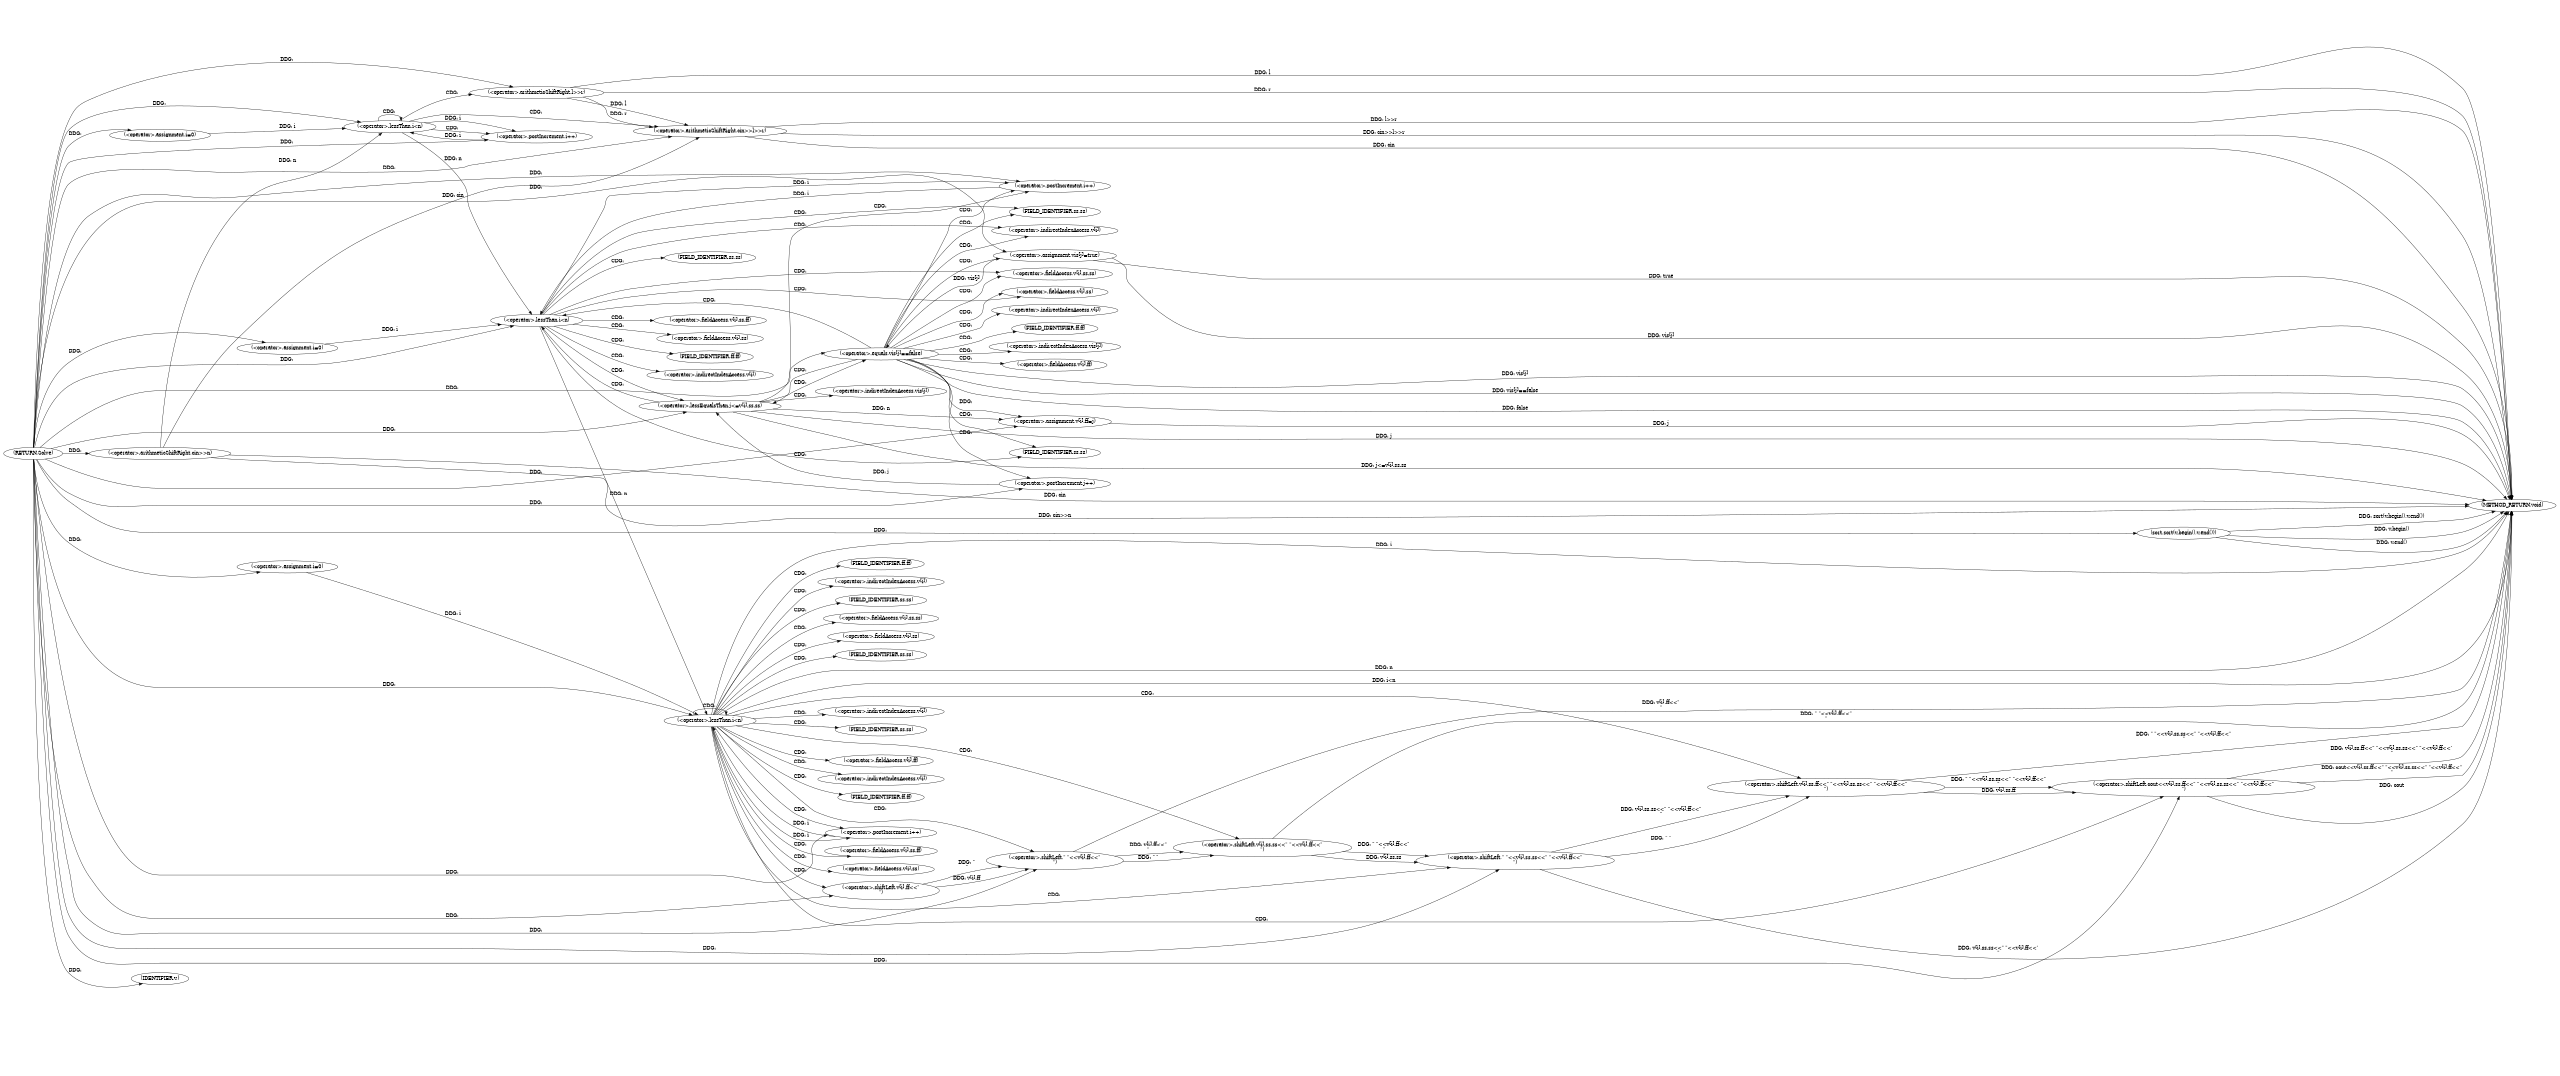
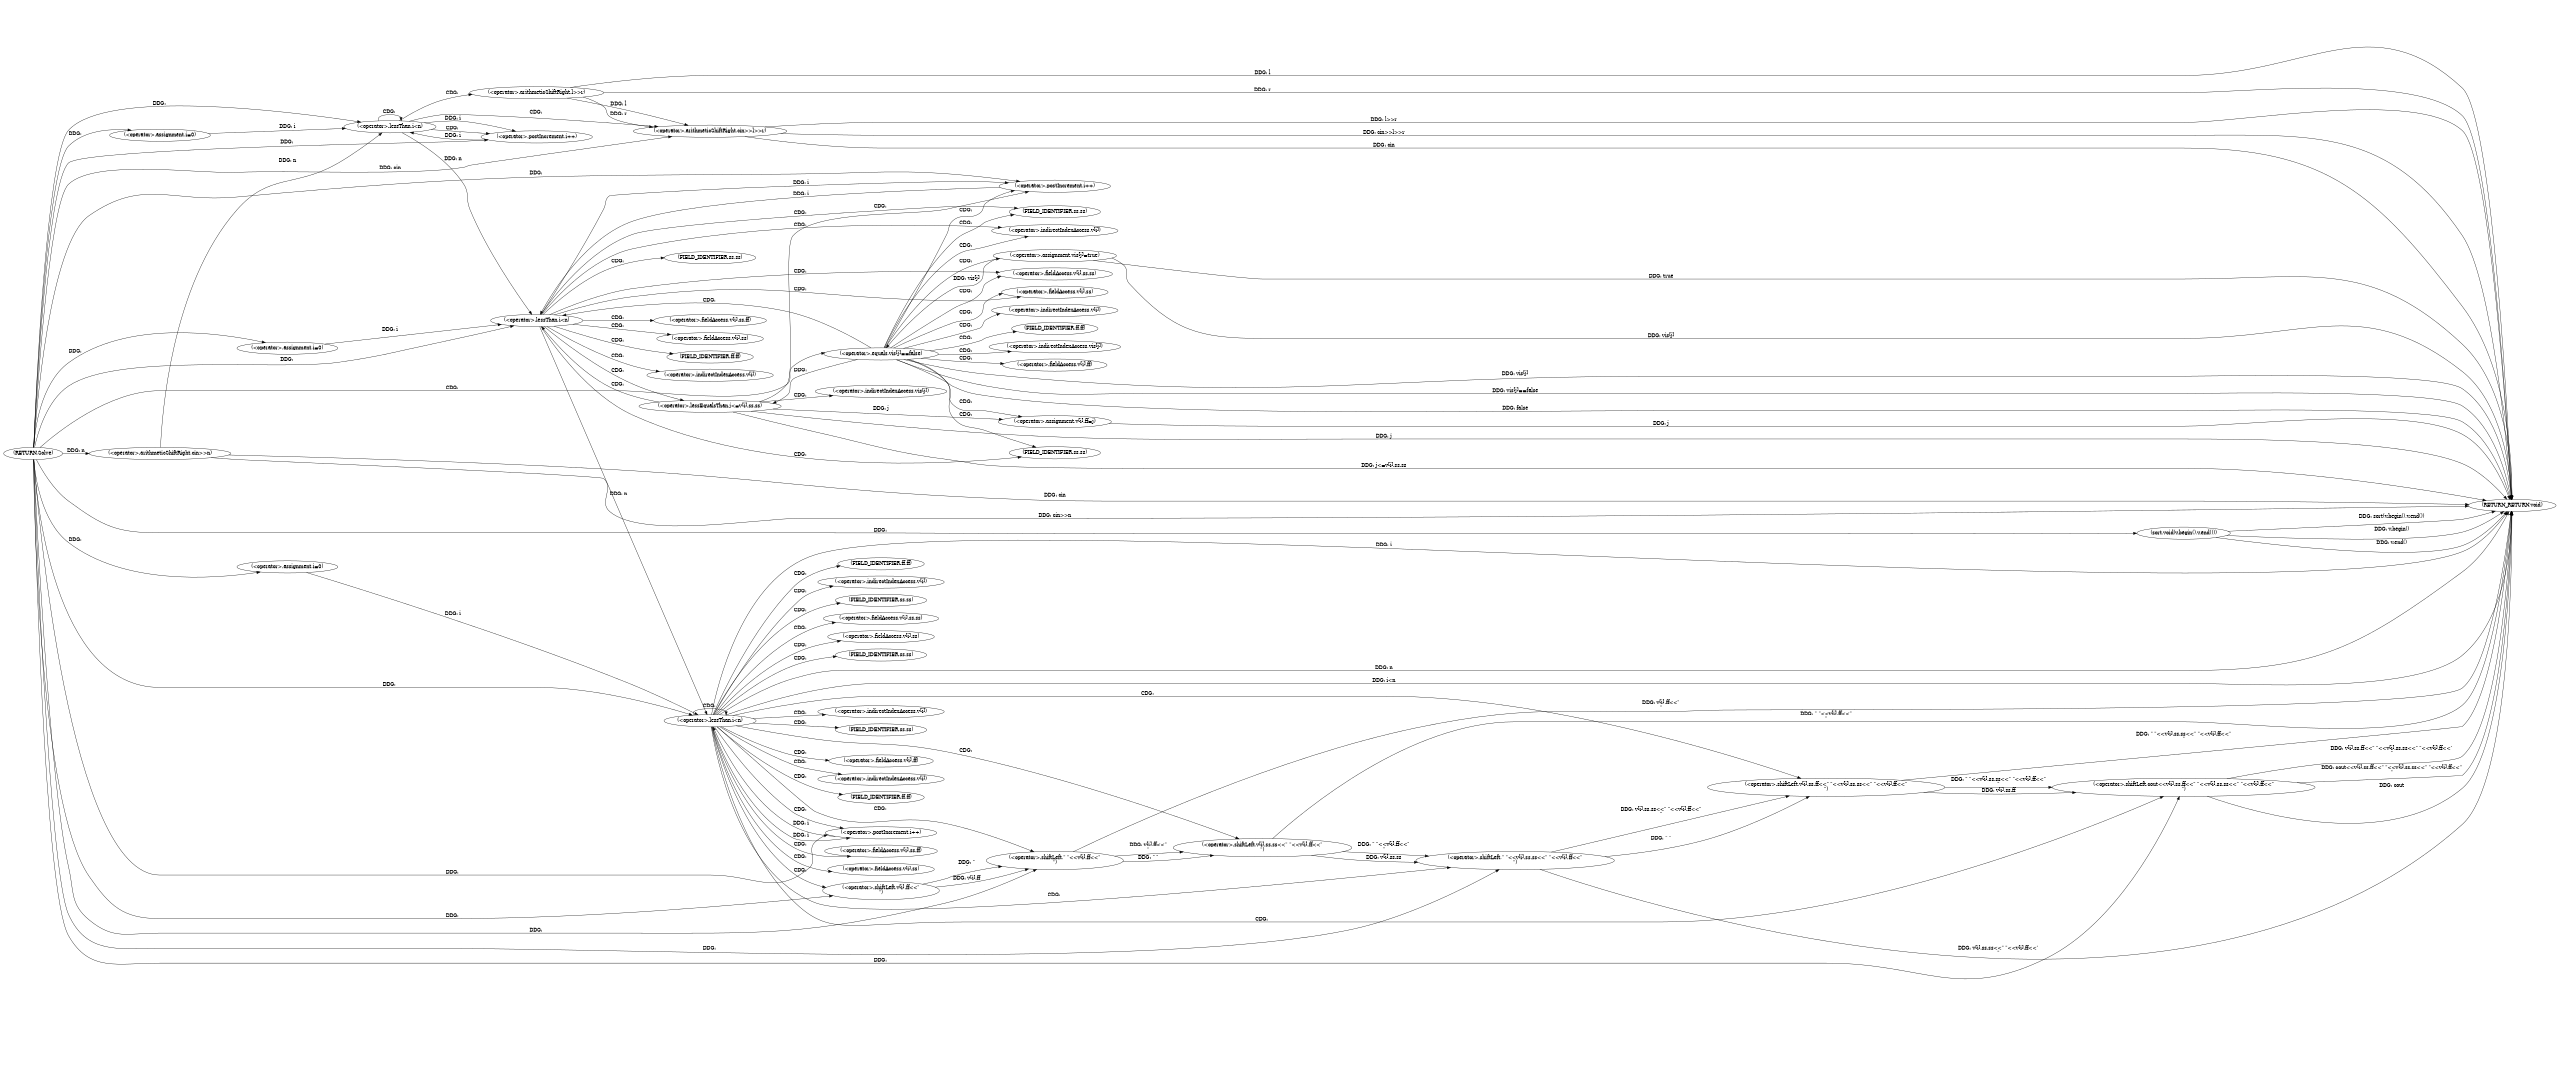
edge "(RETURN,Solve)" -> "(<operator>.arithmeticShiftRight,l>>r)": removed, label "DDG:"
edge "(RETURN,Solve)" -> "(<operator>.arithmeticShiftRight,cin>>l>>r)": label "DDG: " -> "DDG: cin"
edge "(RETURN,Solve)" -> "(<operator>.assignment,vis[j]=true)": removed, label "DDG:"
edge "(<operator>.arithmeticShiftRight,cin>>n)" -> "(<operator>.arithmeticShiftRight,cin>>l>>r)": removed, label "DDG: cin"
edge "(<operator>.equals,vis[j]==false)" -> "(<operator>.lessEqualsThan,j<=v[i].ss.ss)": label "CDG: " -> "DDG: "
edge "(<operator>.lessEqualsThan,j<=v[i].ss.ss)" -> "(<operator>.equals,vis[j]==false)": removed, label "CDG:"
edge "(RETURN,Solve)" -> "(<operator>.equals,vis[j]==false)": label "DDG: " -> "CDG: "
edge "(<operator>.equals,vis[j]==false)" -> "(<operator>.assignment,v[i].ff=j)": label "DDG: " -> "CDG: "
edge "(<operator>.lessEqualsThan,j<=v[i].ss.ss)" -> "(<operator>.assignment,v[i].ff=j)": label "DDG: n" -> "DDG: j"
edge "(RETURN,Solve)" -> "(<operator>.lessEqualsThan,j<=v[i].ss.ss)": removed, label "DDG:"
edge "(RETURN,Solve)" -> "(<operator>.arithmeticShiftRight,cin>>n)": label "DDG: " -> "DDG: n"
edge "(RETURN,Solve)" -> "(<operator>.assignment,v[i].ff=j)": removed, label "DDG:"
node "(<operator>.postIncrement,j++)": removed
node "(METHOD_RETURN,void)": label "(METHOD_RETURN,void)" -> "(RETURN_RETURN,void)"
node "(sort,sort(v.begin(),v.end()))": label "(sort,sort(v.begin(),v.end()))" -> "(sort,void(v.begin(),v.end()))"
node "(IDENTIFIER,v,)": removed
